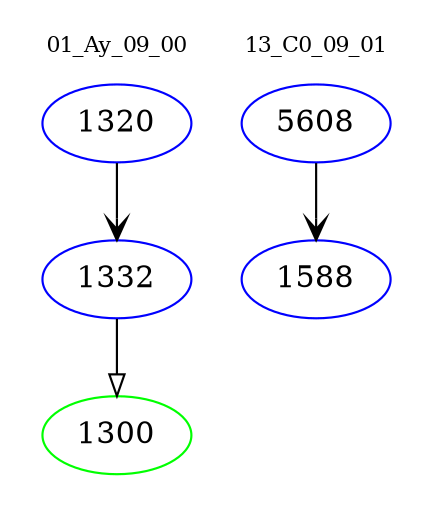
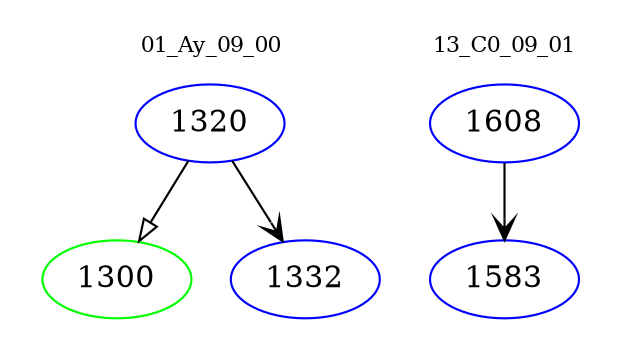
node "5608": label "5608" -> "1608"
node "1588": label "1588" -> "1583"
edge "1332" -> "1300": now "1320" -> "1300"
